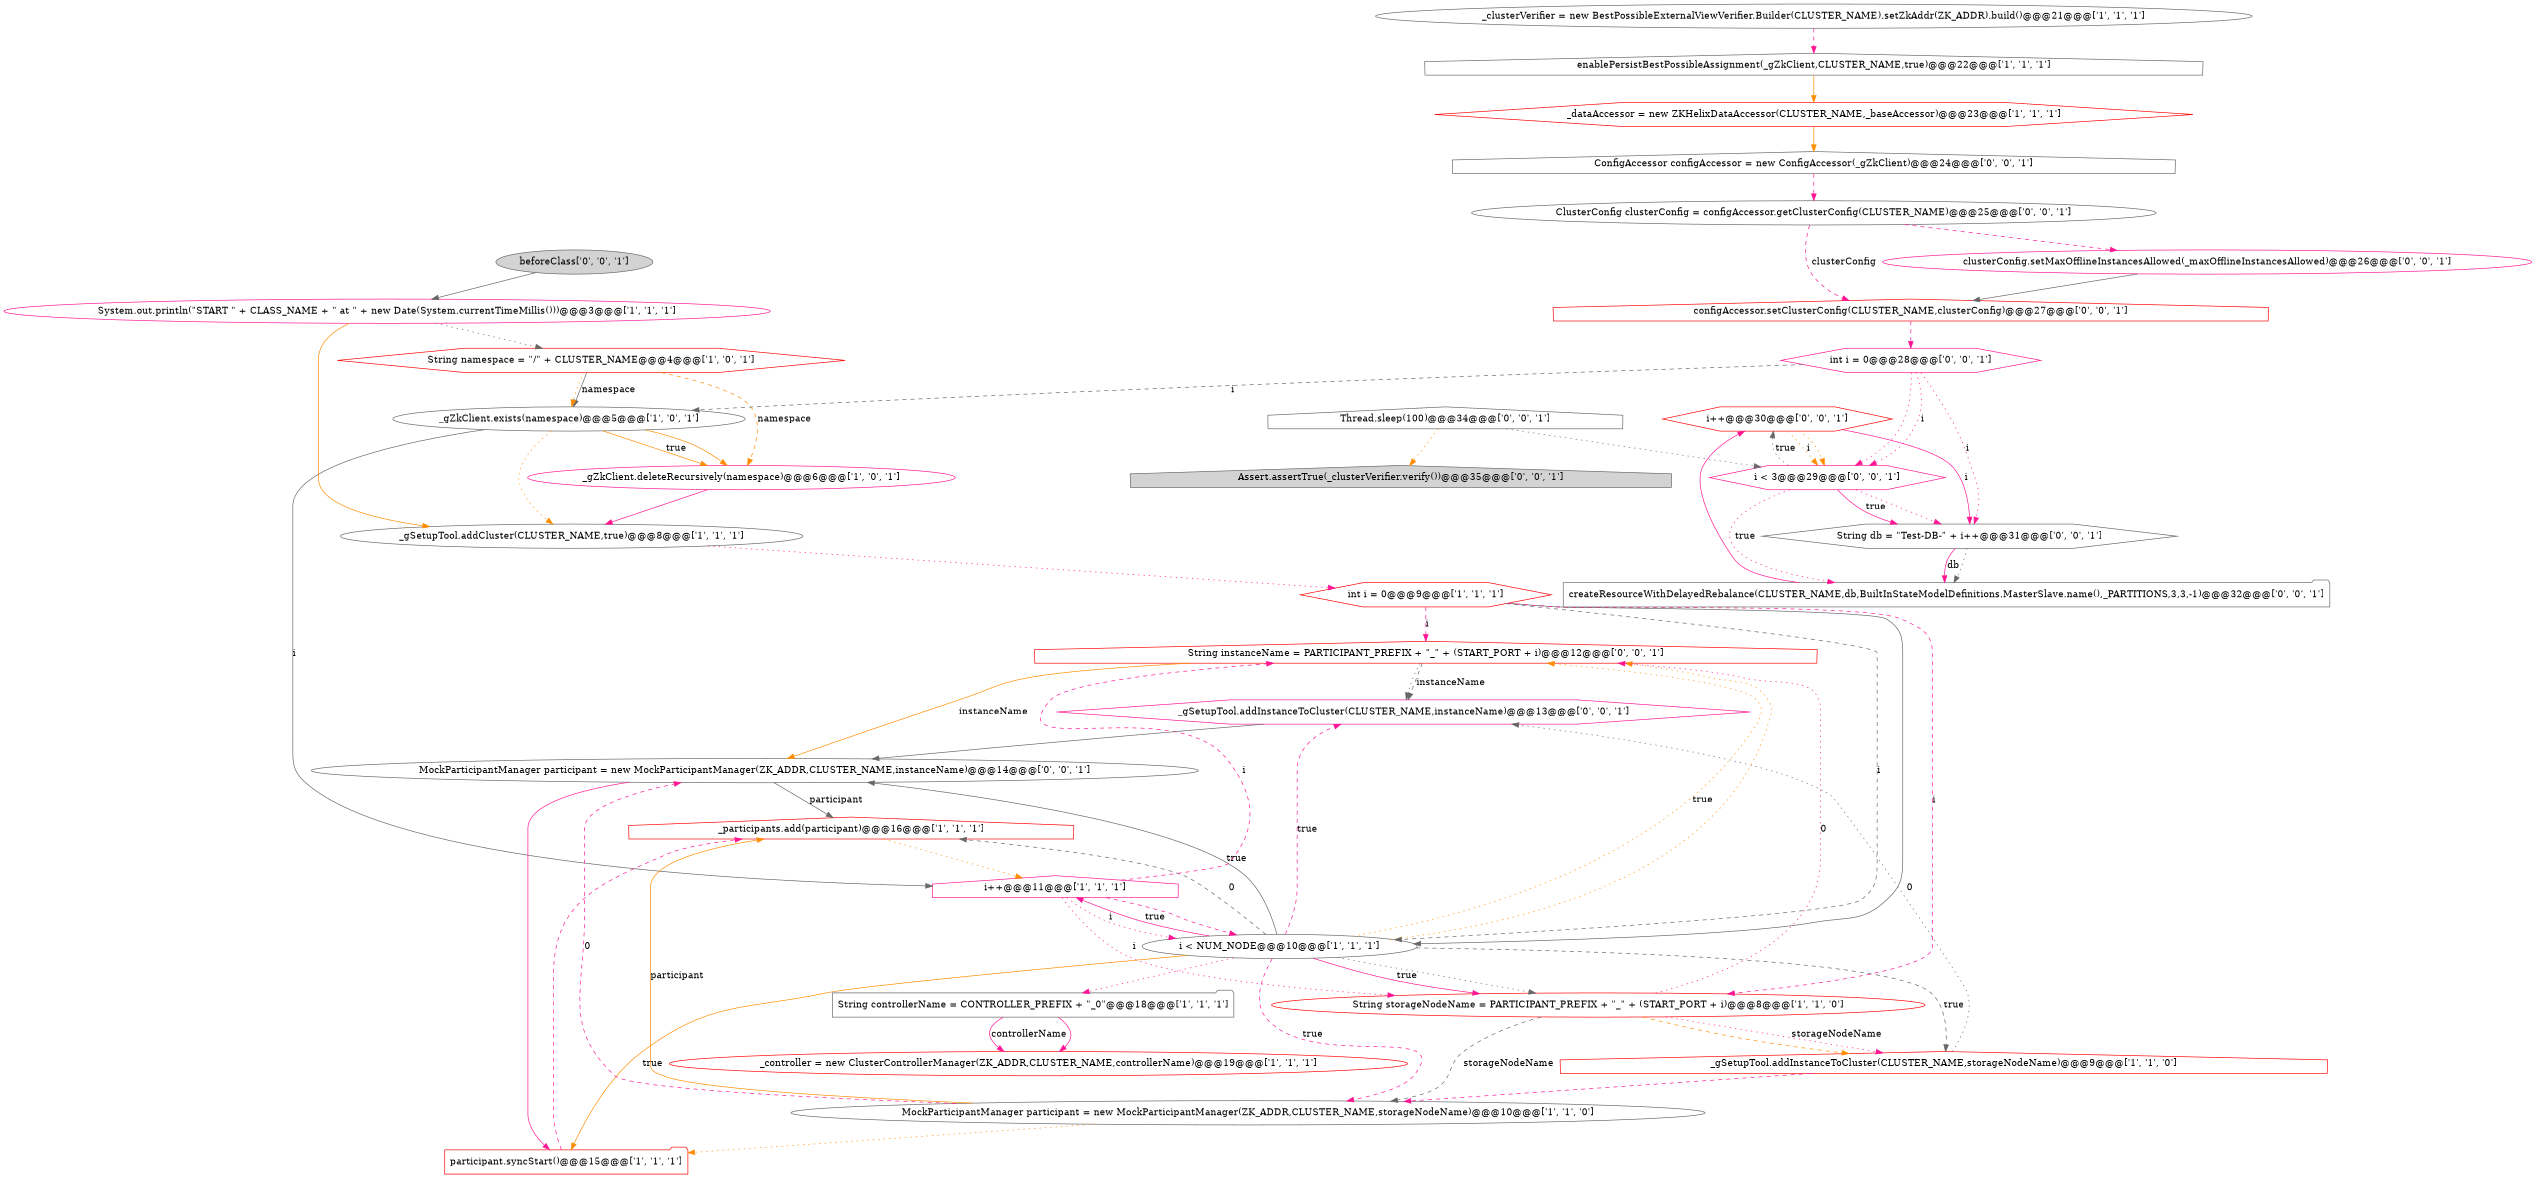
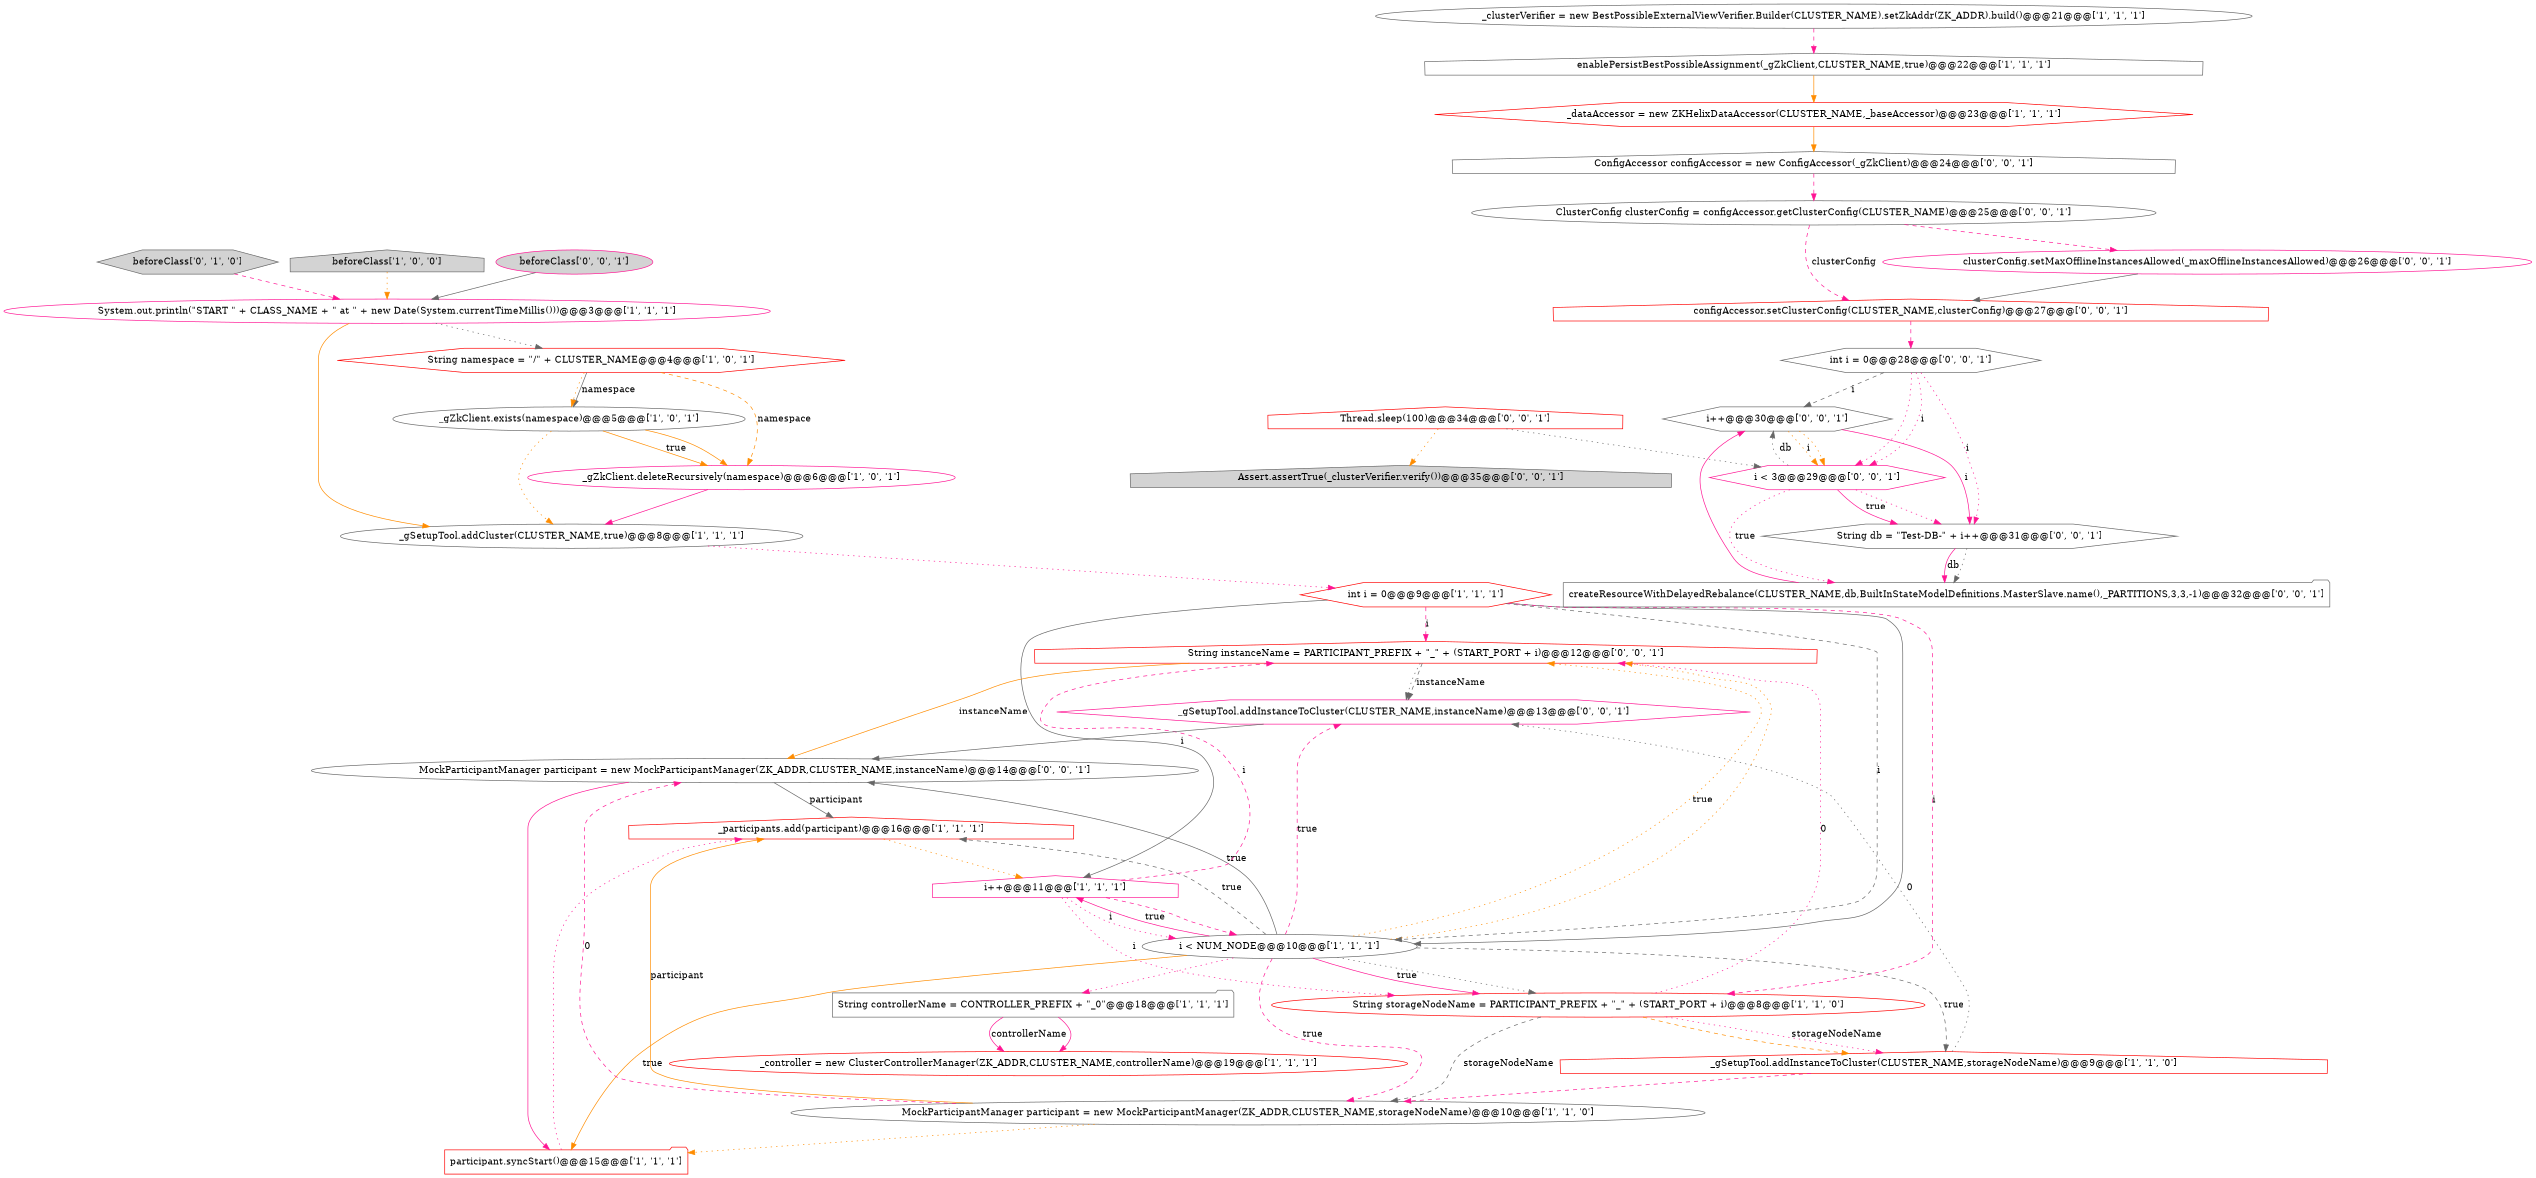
node "beforeClass['0', '1', '0']": added
node "beforeClass['1', '0', '0']": added
node "beforeClass['0', '0', '1']": color gray40 -> deeppink
node "int i = 0@@@28@@@['0', '0', '1']": color deeppink -> gray40
edge "int i = 0@@@28@@@['0', '0', '1']" -> "_gZkClient.exists(namespace)@@@5@@@['1', '0', '1']": now "int i = 0@@@28@@@['0', '0', '1']" -> "i++@@@30@@@['0', '0', '1']"
node "Thread.sleep(100)@@@34@@@['0', '0', '1']": color gray40 -> red
node "i++@@@30@@@['0', '0', '1']": color red -> gray40
edge "i < 3@@@29@@@['0', '0', '1']" -> "i++@@@30@@@['0', '0', '1']": label "true" -> "db"
edge "_gZkClient.exists(namespace)@@@5@@@['1', '0', '1']" -> "i++@@@11@@@['1', '1', '1']": now "int i = 0@@@9@@@['1', '1', '1']" -> "i++@@@11@@@['1', '1', '1']"
edge "i < NUM_NODE@@@10@@@['1', '1', '1']" -> "_participants.add(participant)@@@16@@@['1', '1', '1']": label "0" -> "true"
edge "participant.syncStart()@@@15@@@['1', '1', '1']" -> "_participants.add(participant)@@@16@@@['1', '1', '1']": style dashed -> dotted
